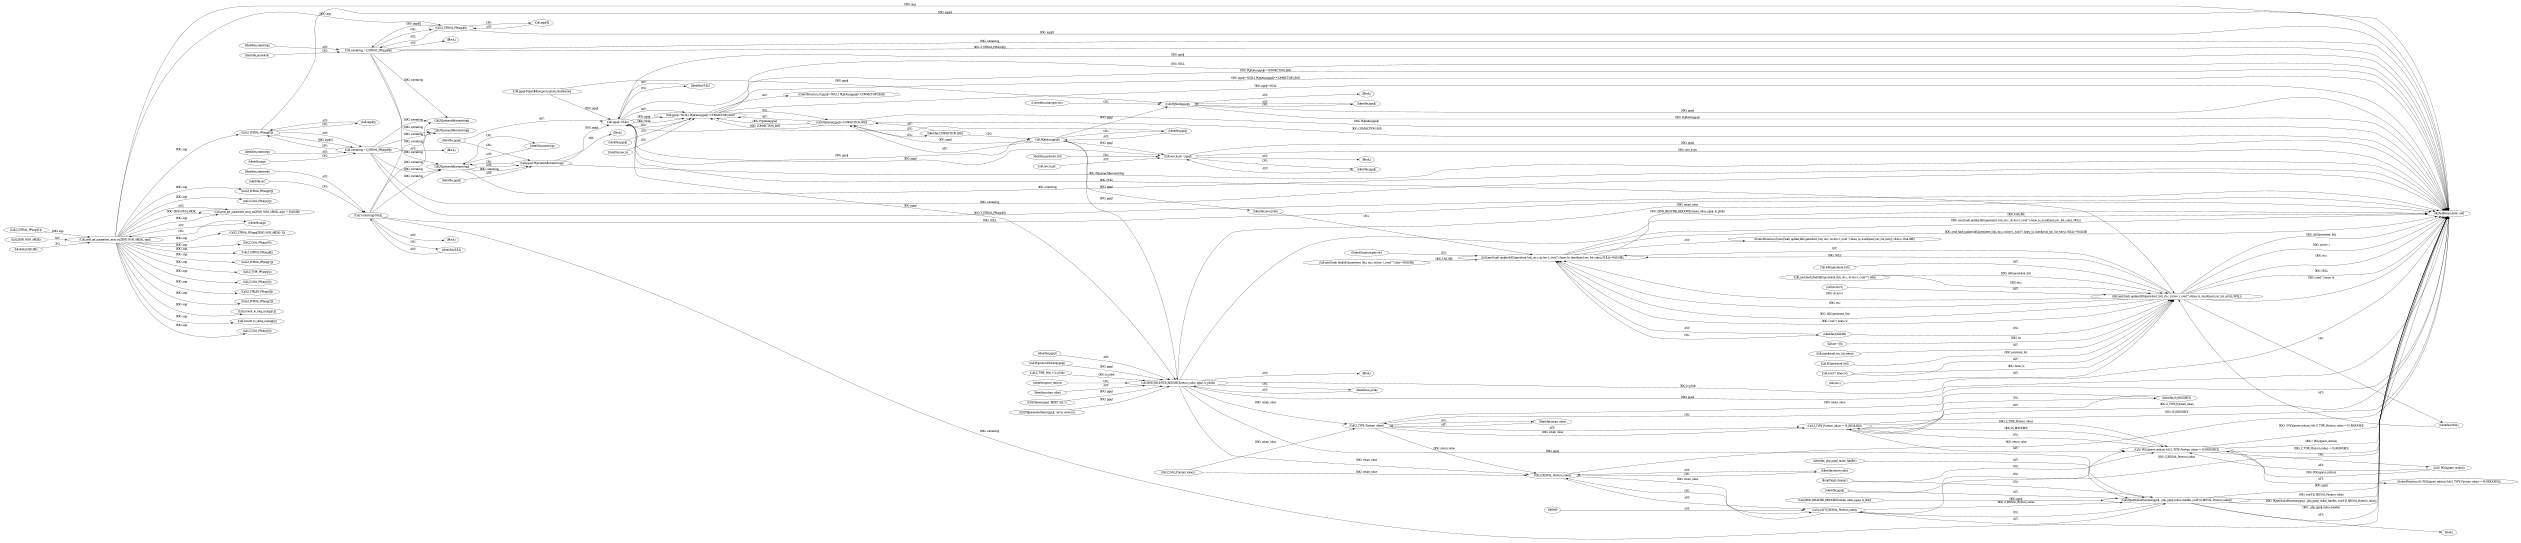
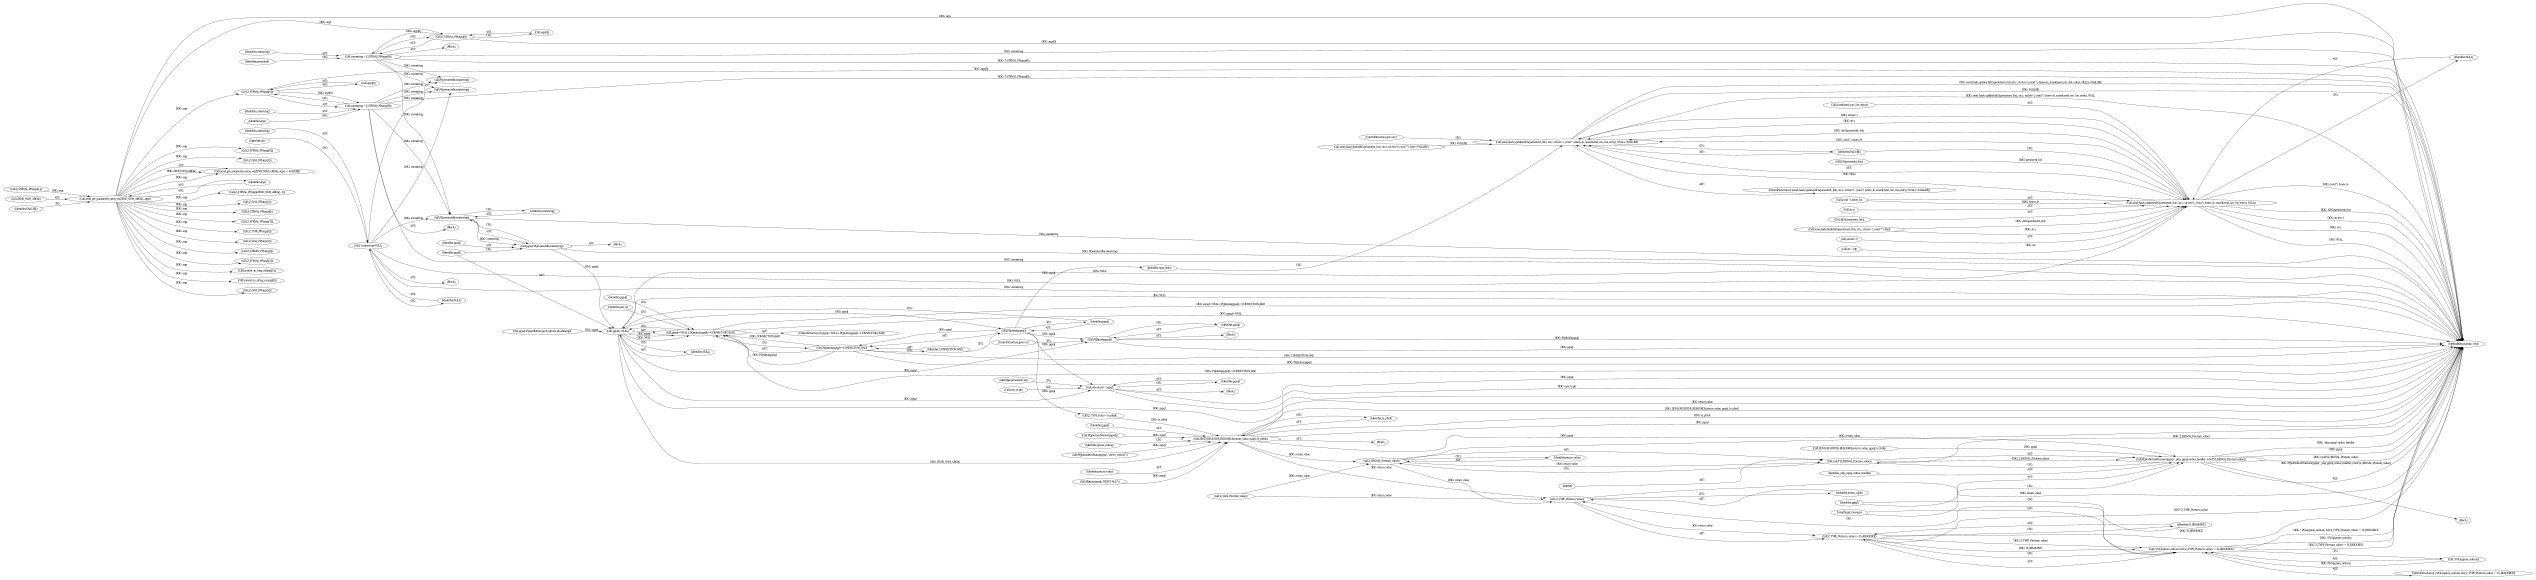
edge "(Call,pgsql=PQsetdb(host,port,options,tty,dbname))" -> "(Call,PQfinish(pgsql))": now "(Call,pgsql==NULL)" -> "(Call,PQfinish(pgsql))"
edge "(Call,pgsql==NULL)" -> "(Call,ZEND_REGISTER_RESOURCE(return_value, pgsql, le_plink))": label "DDG: pgsql" -> "DDG: ZEND_NUM_ARGS()"
edge "(Call,PQstatus(pgsql))" -> "(Call,ZEND_REGISTER_RESOURCE(return_value, pgsql, le_plink))": now "(Call,PQstatus(pgsql))" -> "(Call,Z_TYPE_P(le) != le_plink)"
edge "(Call,Z_TYPE_P(return_value))" -> "(Call,Z_RESVAL_P(return_value))": reversed
